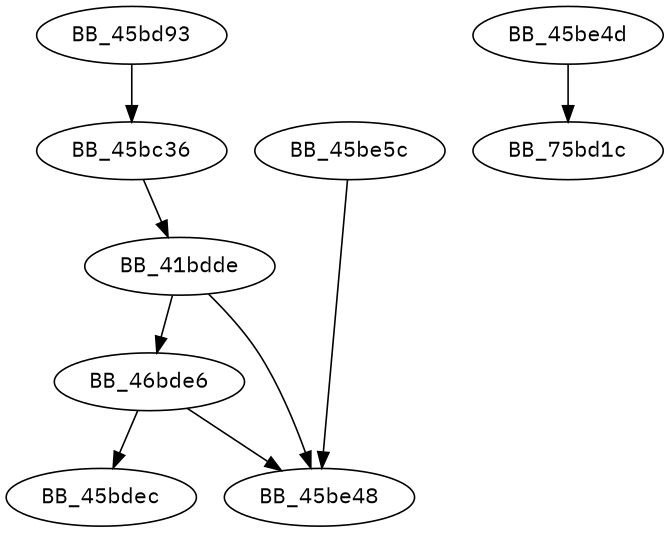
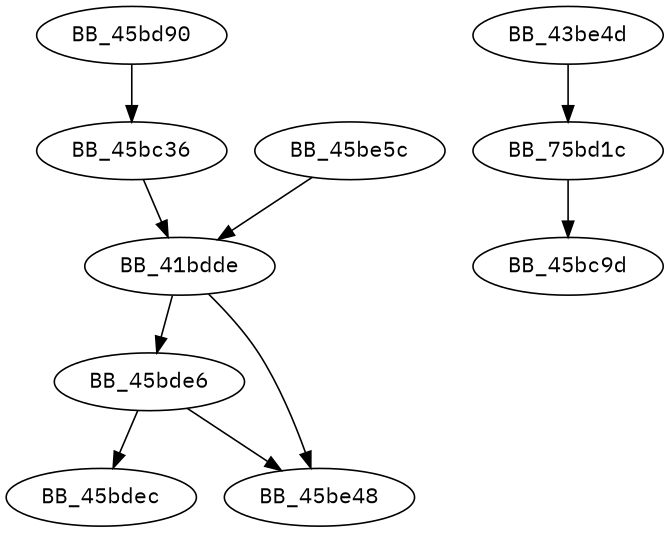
node "BB_45bd93": label "BB_45bd93" -> "BB_45bd90"
node "BB_45be4d": label "BB_45be4d" -> "BB_43be4d"
node "BB_45bc9d": added
edge "BB_45be5c" -> "BB_45be48": now "BB_45be5c" -> "BB_41bdde"
node "BB_46bde6": label "BB_46bde6" -> "BB_45bde6"
